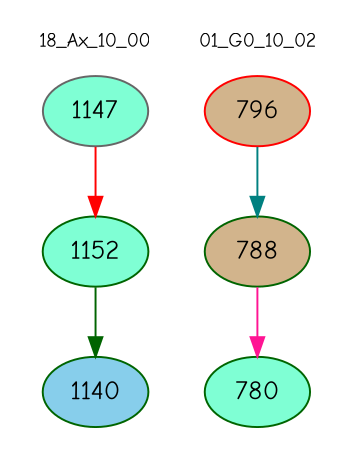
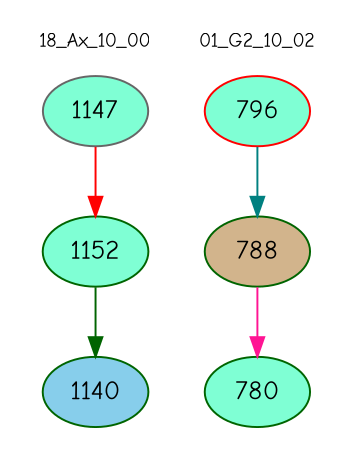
cluster "01_G0_10_02": label "01_G0_10_02" -> "01_G2_10_02"
node "796": fillcolor tan -> aquamarine
